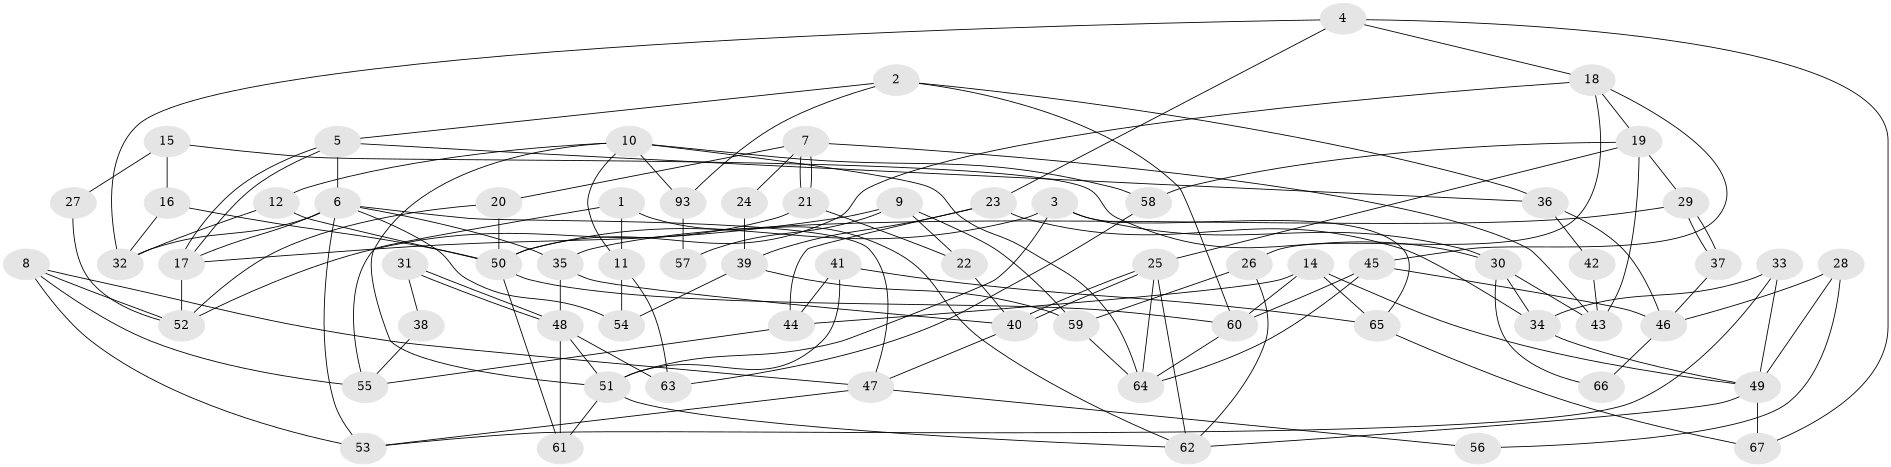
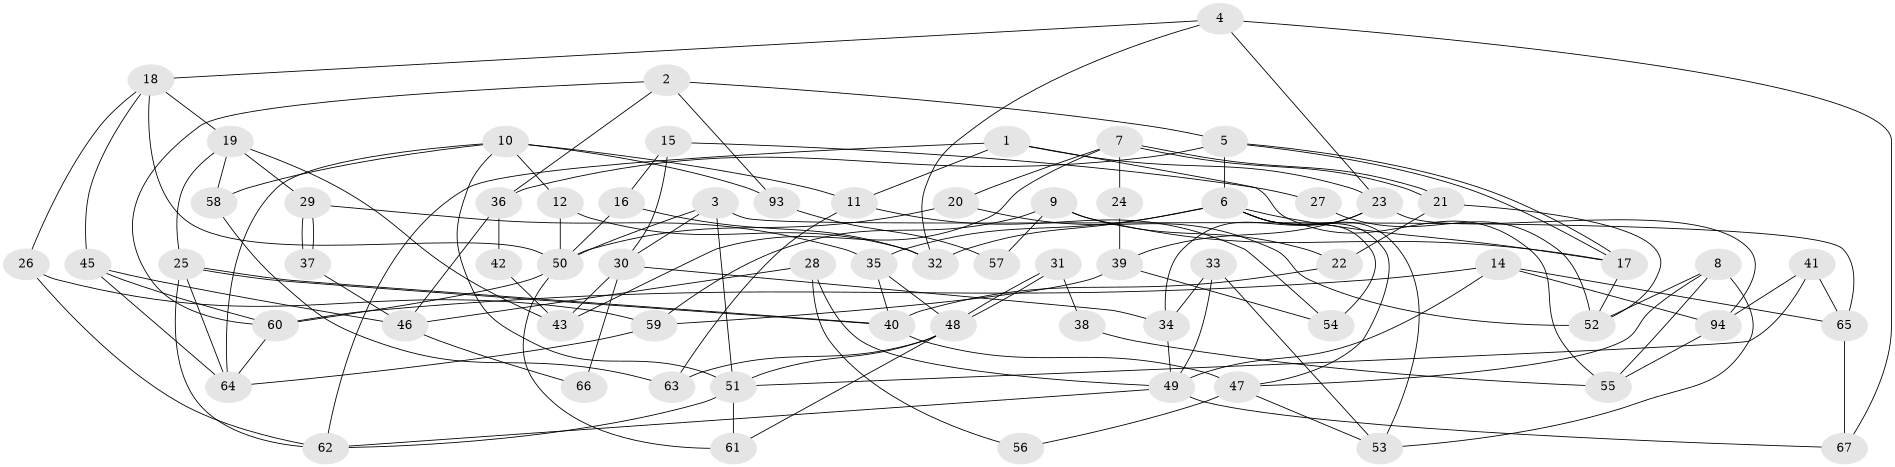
edge "1" -- "23": added
node "44": label "44" -> "94"
